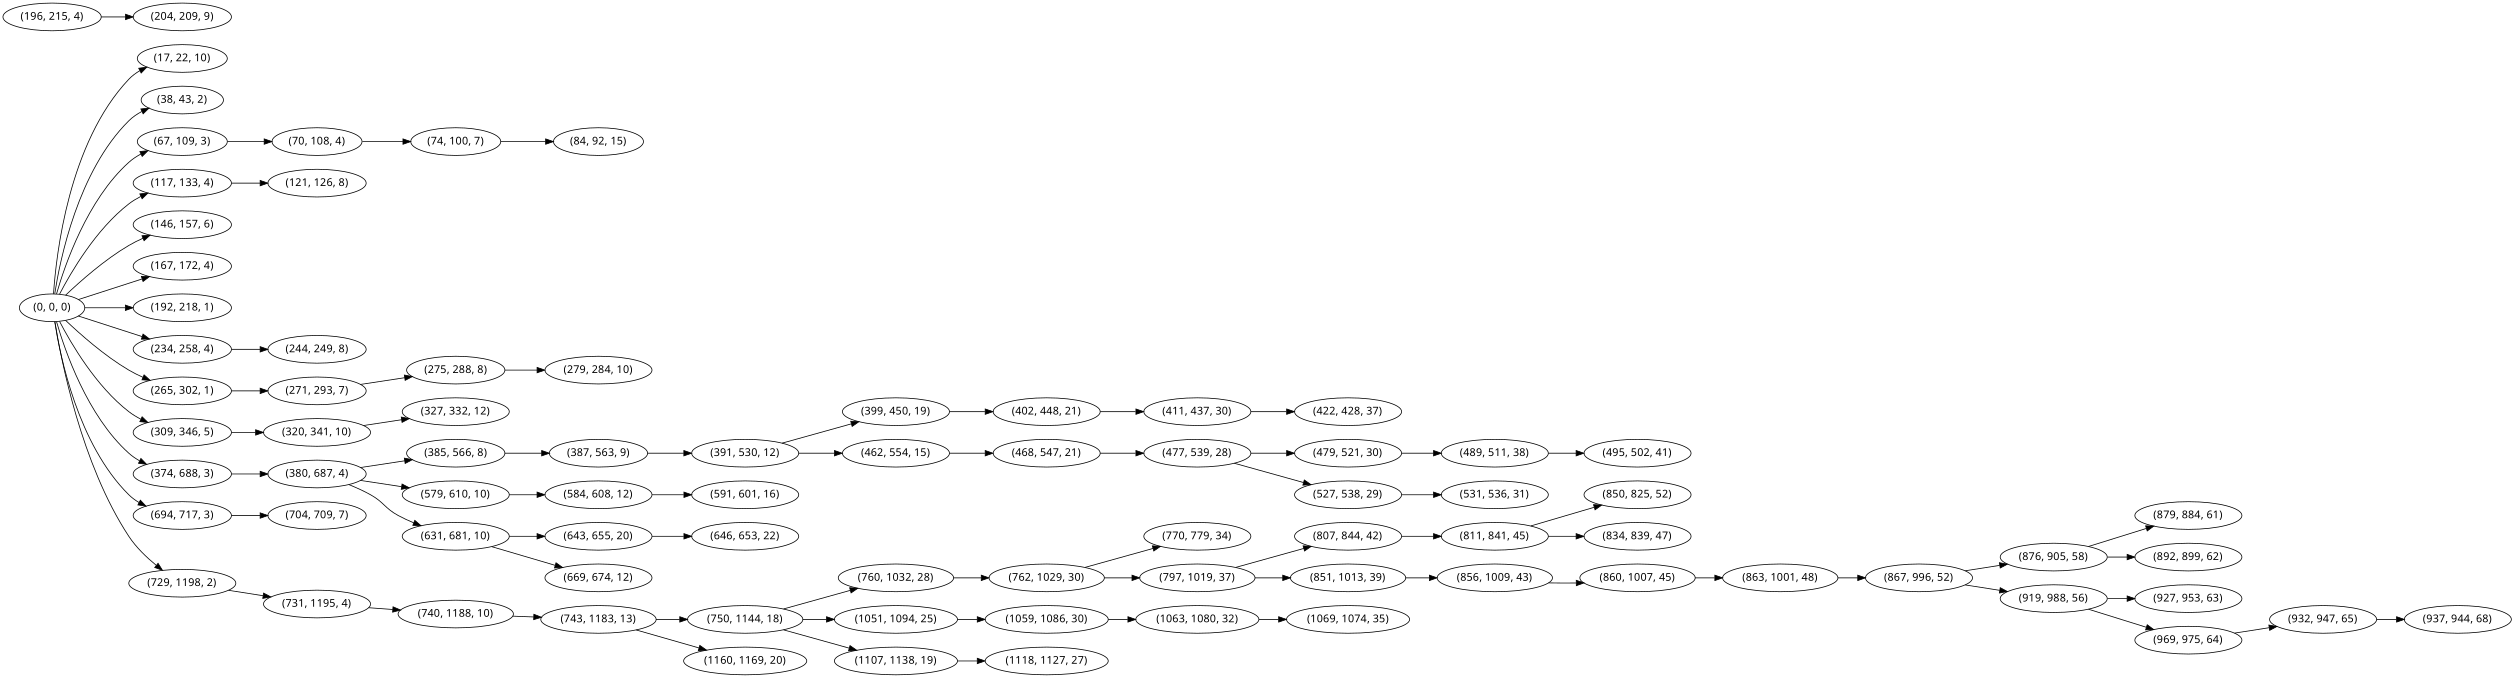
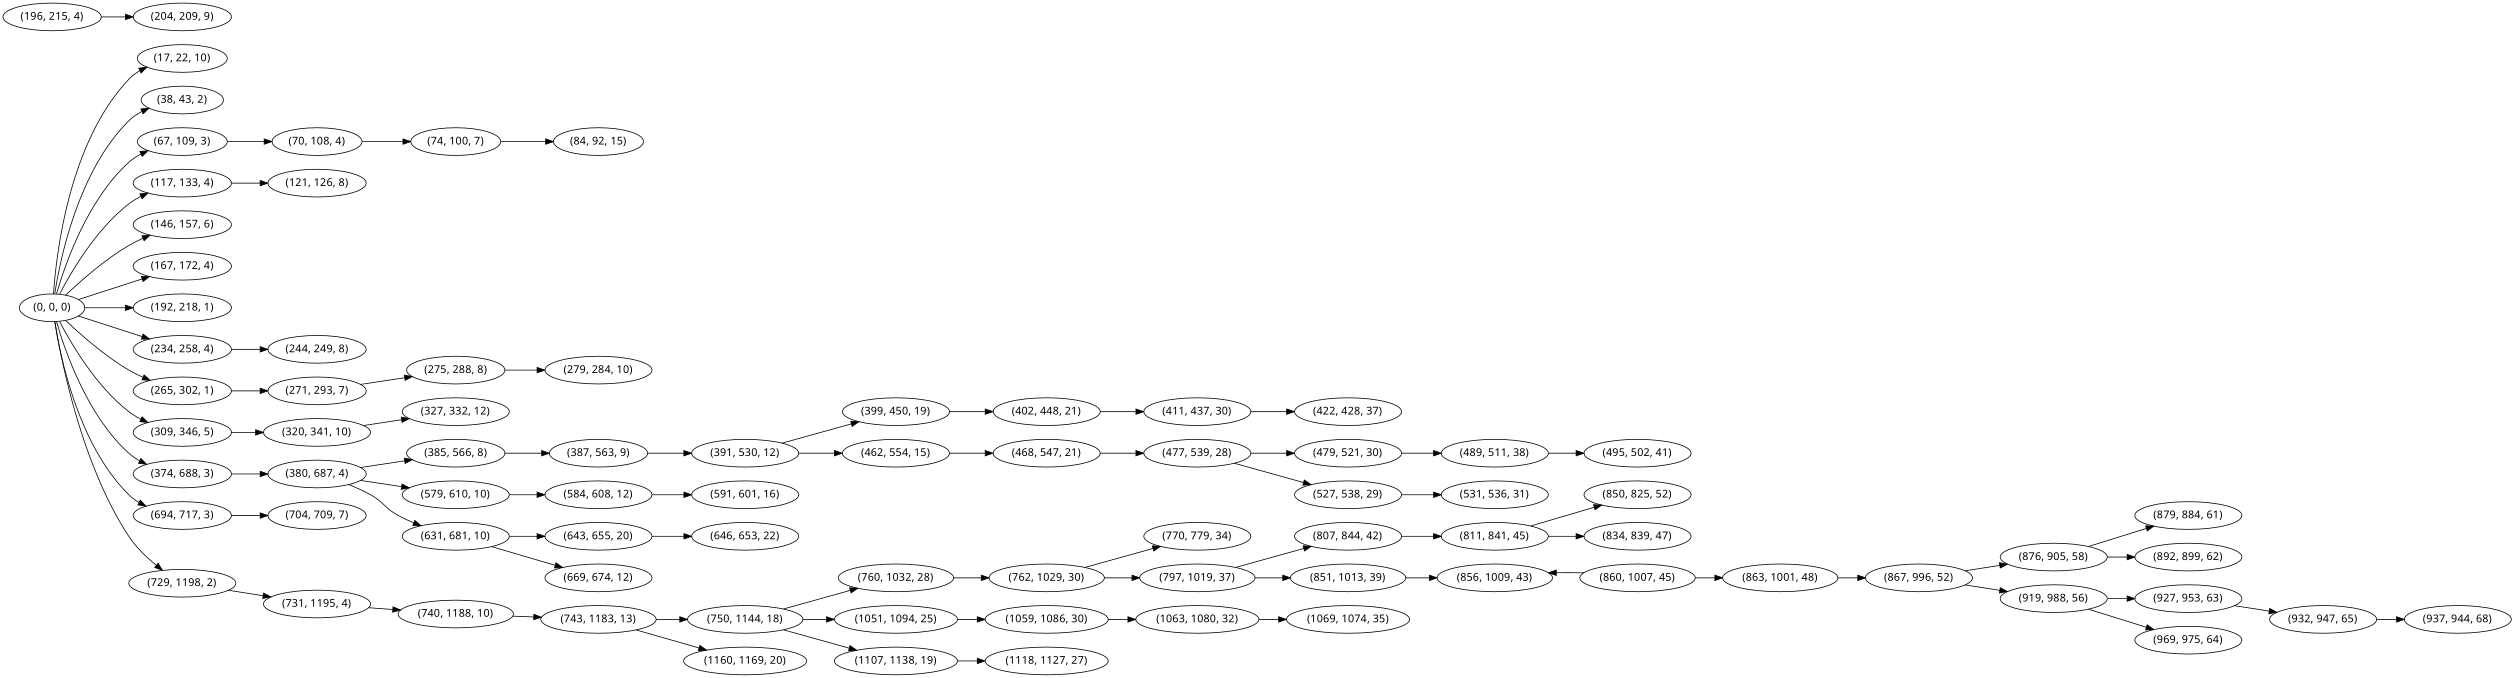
edge "(856, 1009, 43)" -> "(860, 1007, 45)": reversed
edge "(969, 975, 64)" -> "(932, 947, 65)": now "(927, 953, 63)" -> "(932, 947, 65)"
